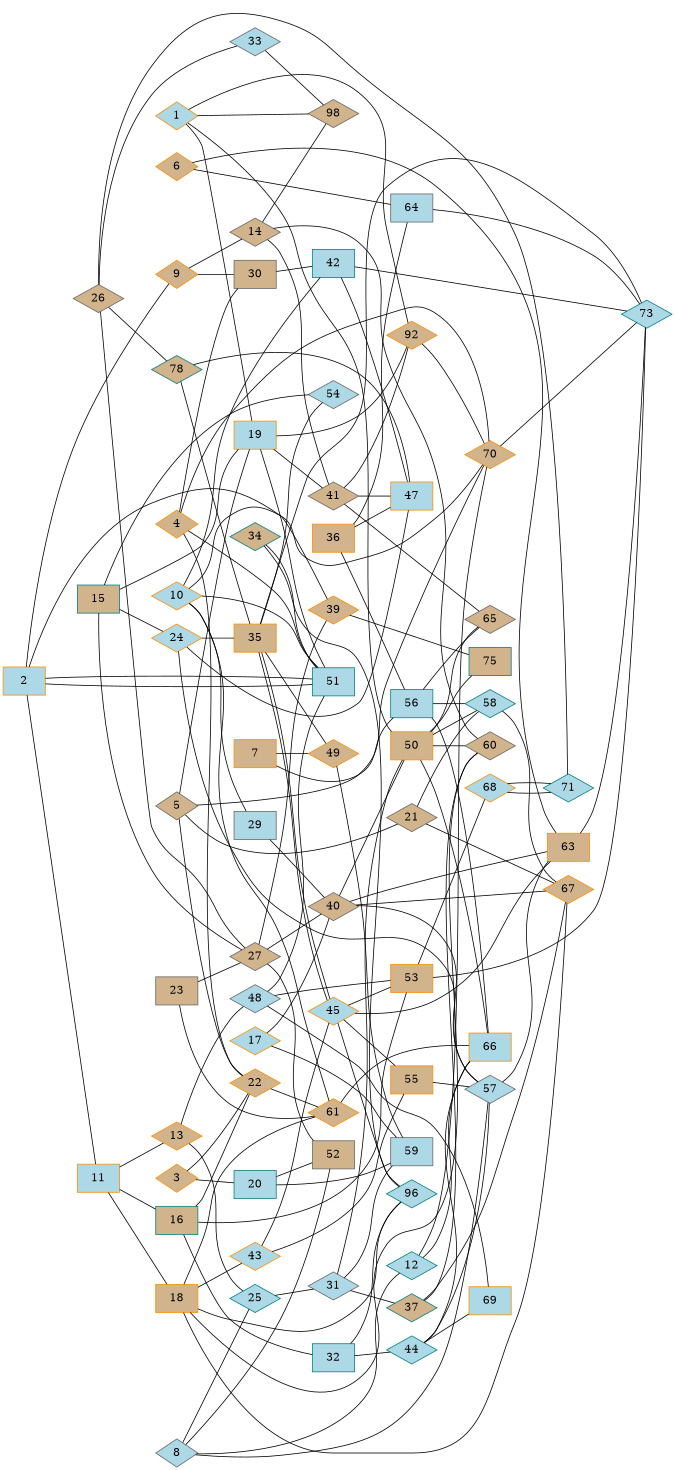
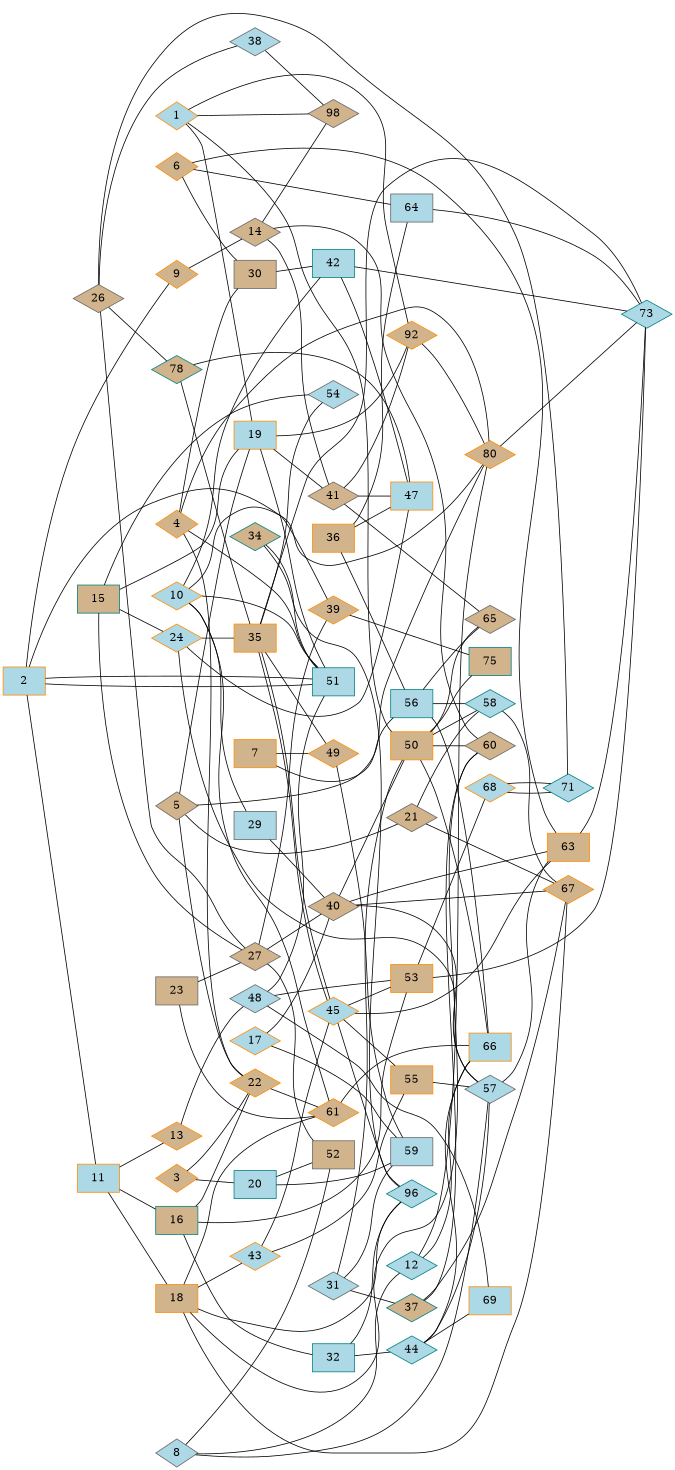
node "33": label "33" -> "38"
edge "9" -- "30": now "6" -- "30"
node "70": label "70" -> "80"
node "25": removed
